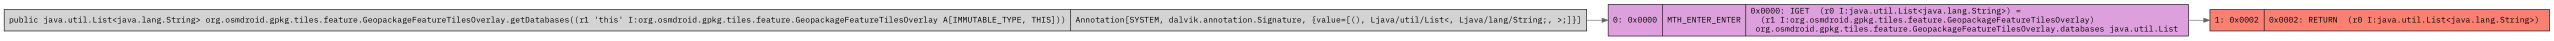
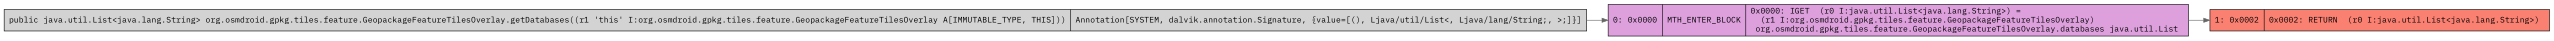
node "0: 0x0000": text "MTH_ENTER_ENTER" -> "MTH_ENTER_BLOCK"
